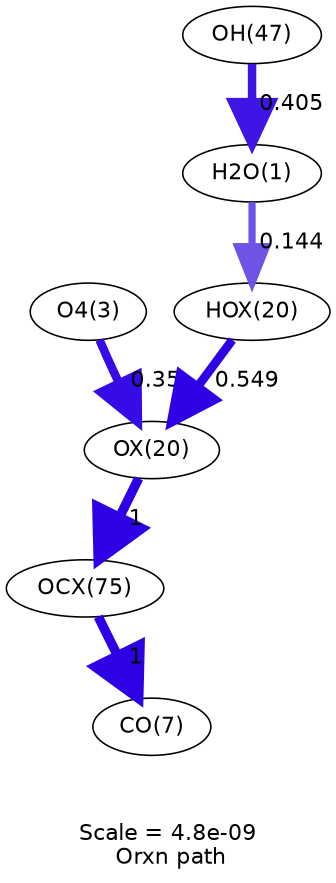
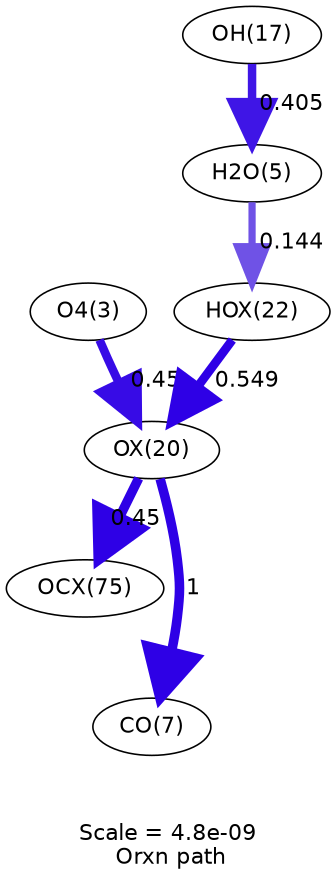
node "OH(47)": label "OH(47)" -> "OH(17)"
node "H2O(1)": label "H2O(1)" -> "H2O(5)"
node "HOX(20)": label "HOX(20)" -> "HOX(22)"
edge "O4(3)" -> "OX(20)": label " 0.35" -> " 0.45"
edge "OX(20)" -> "OCX(75)": label " 1" -> " 0.45"
edge "OCX(75)" -> "CO(7)": now "OX(20)" -> "CO(7)"
